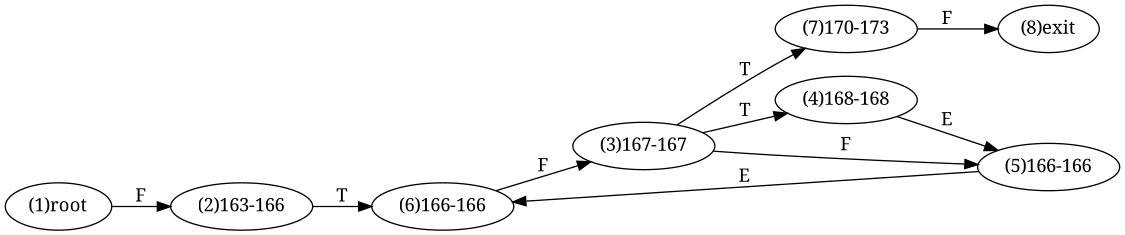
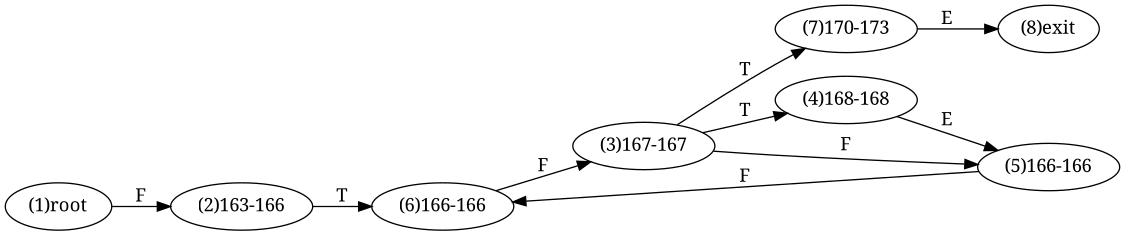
edge "(7)170-173" -> "(8)exit": label "F" -> "E"
edge "(5)166-166" -> "(6)166-166": label "E" -> "F"
